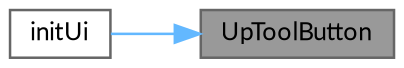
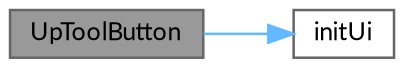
edge "initUi" -> "UpToolButton": reversed
